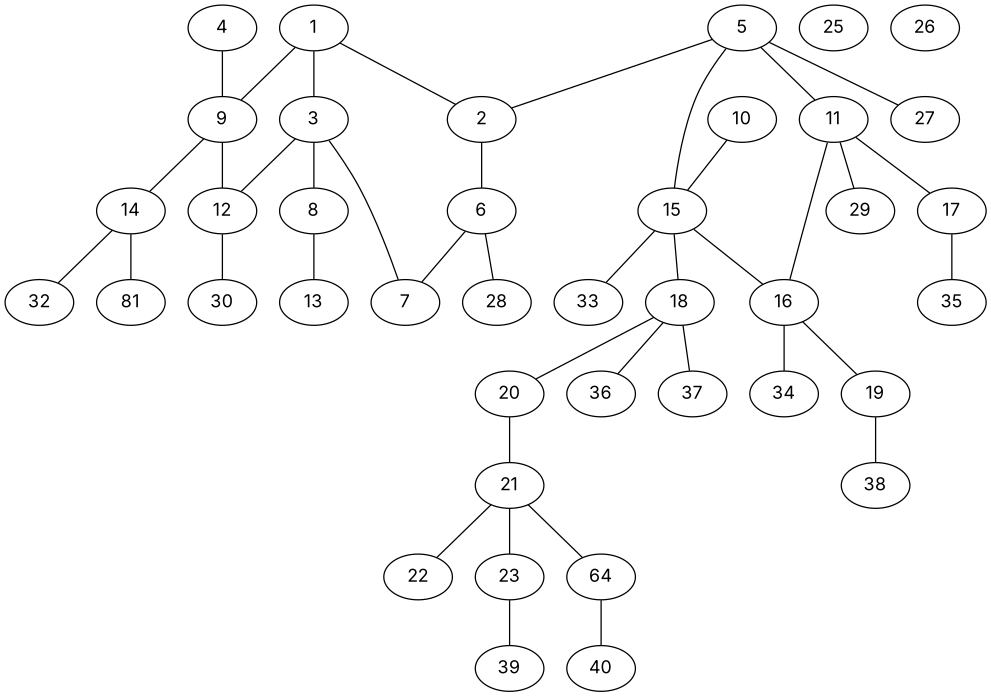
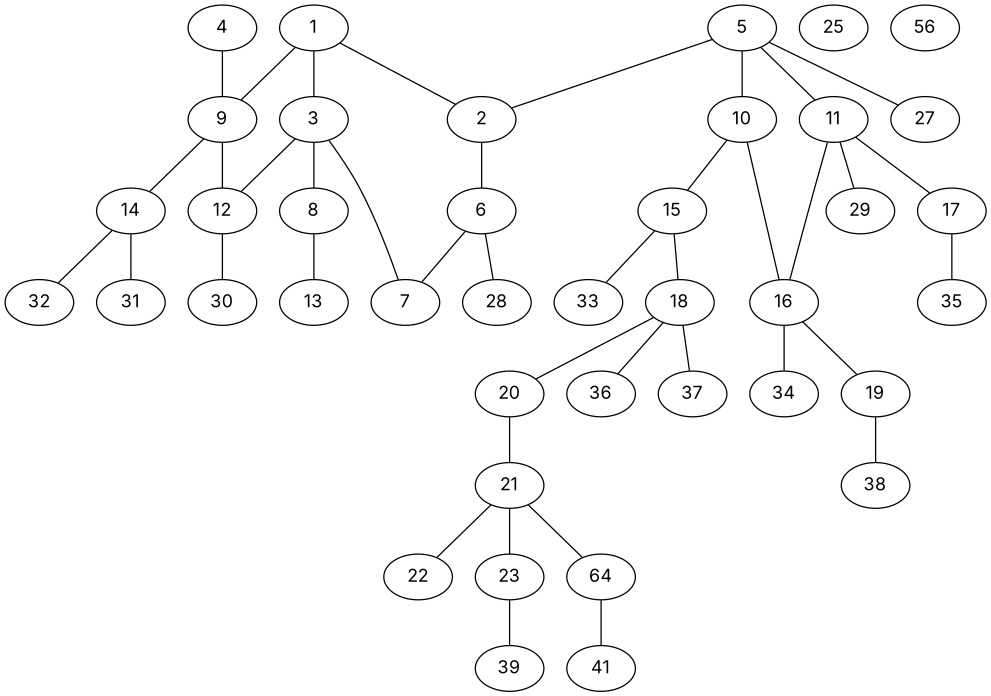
node "26": label "26" -> "56"
edge "5" -- "15": now "5" -- "10"
edge "15" -- "16": now "10" -- "16"
node "81": label "81" -> "31"
node "40": label "40" -> "41"
